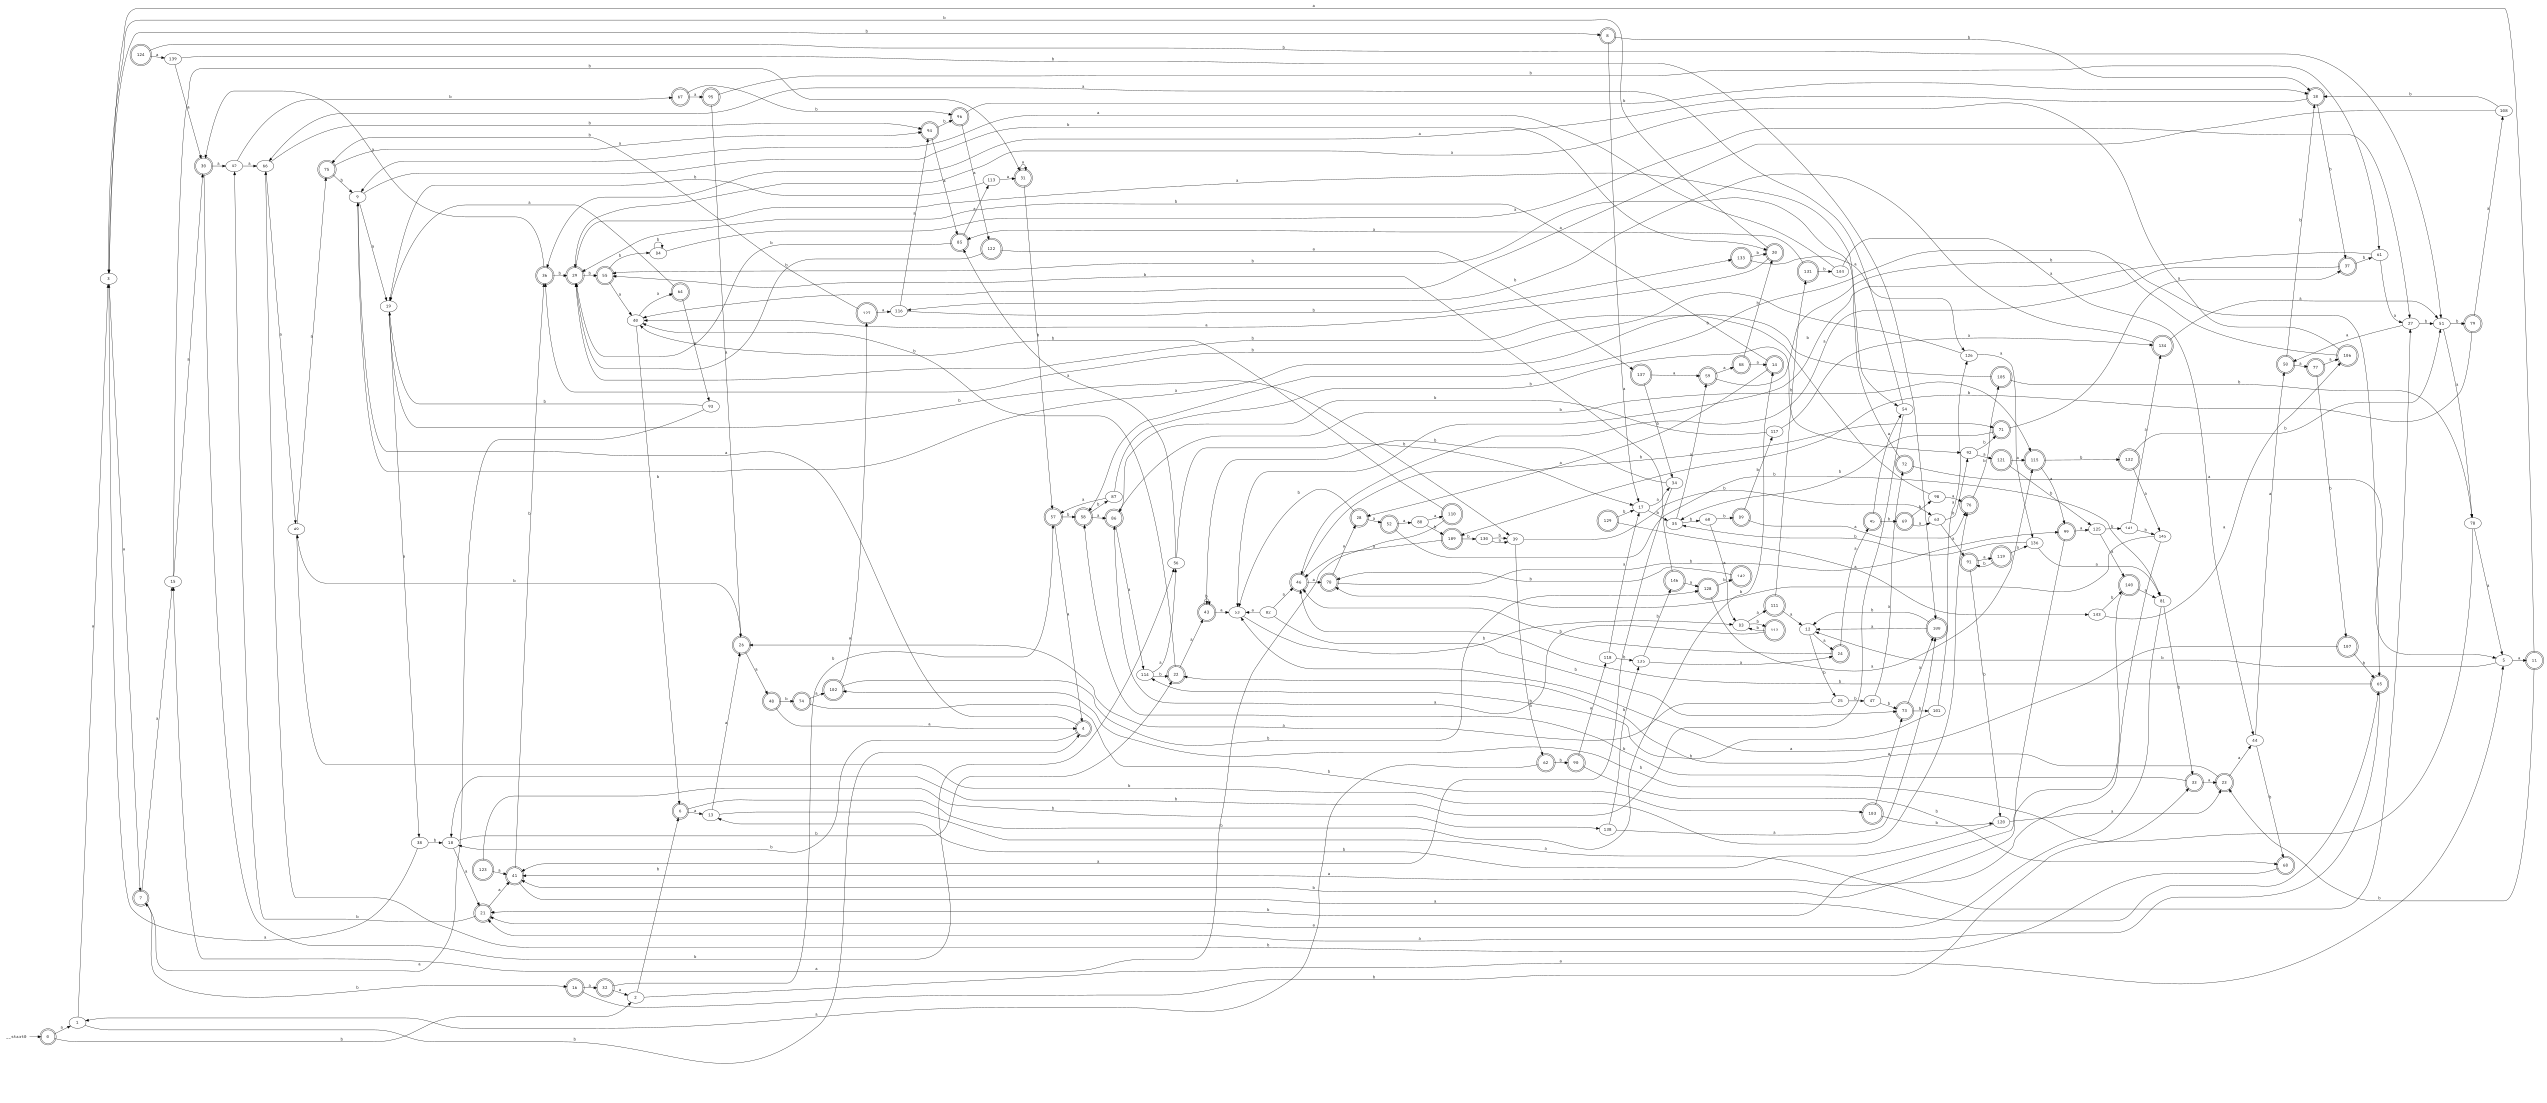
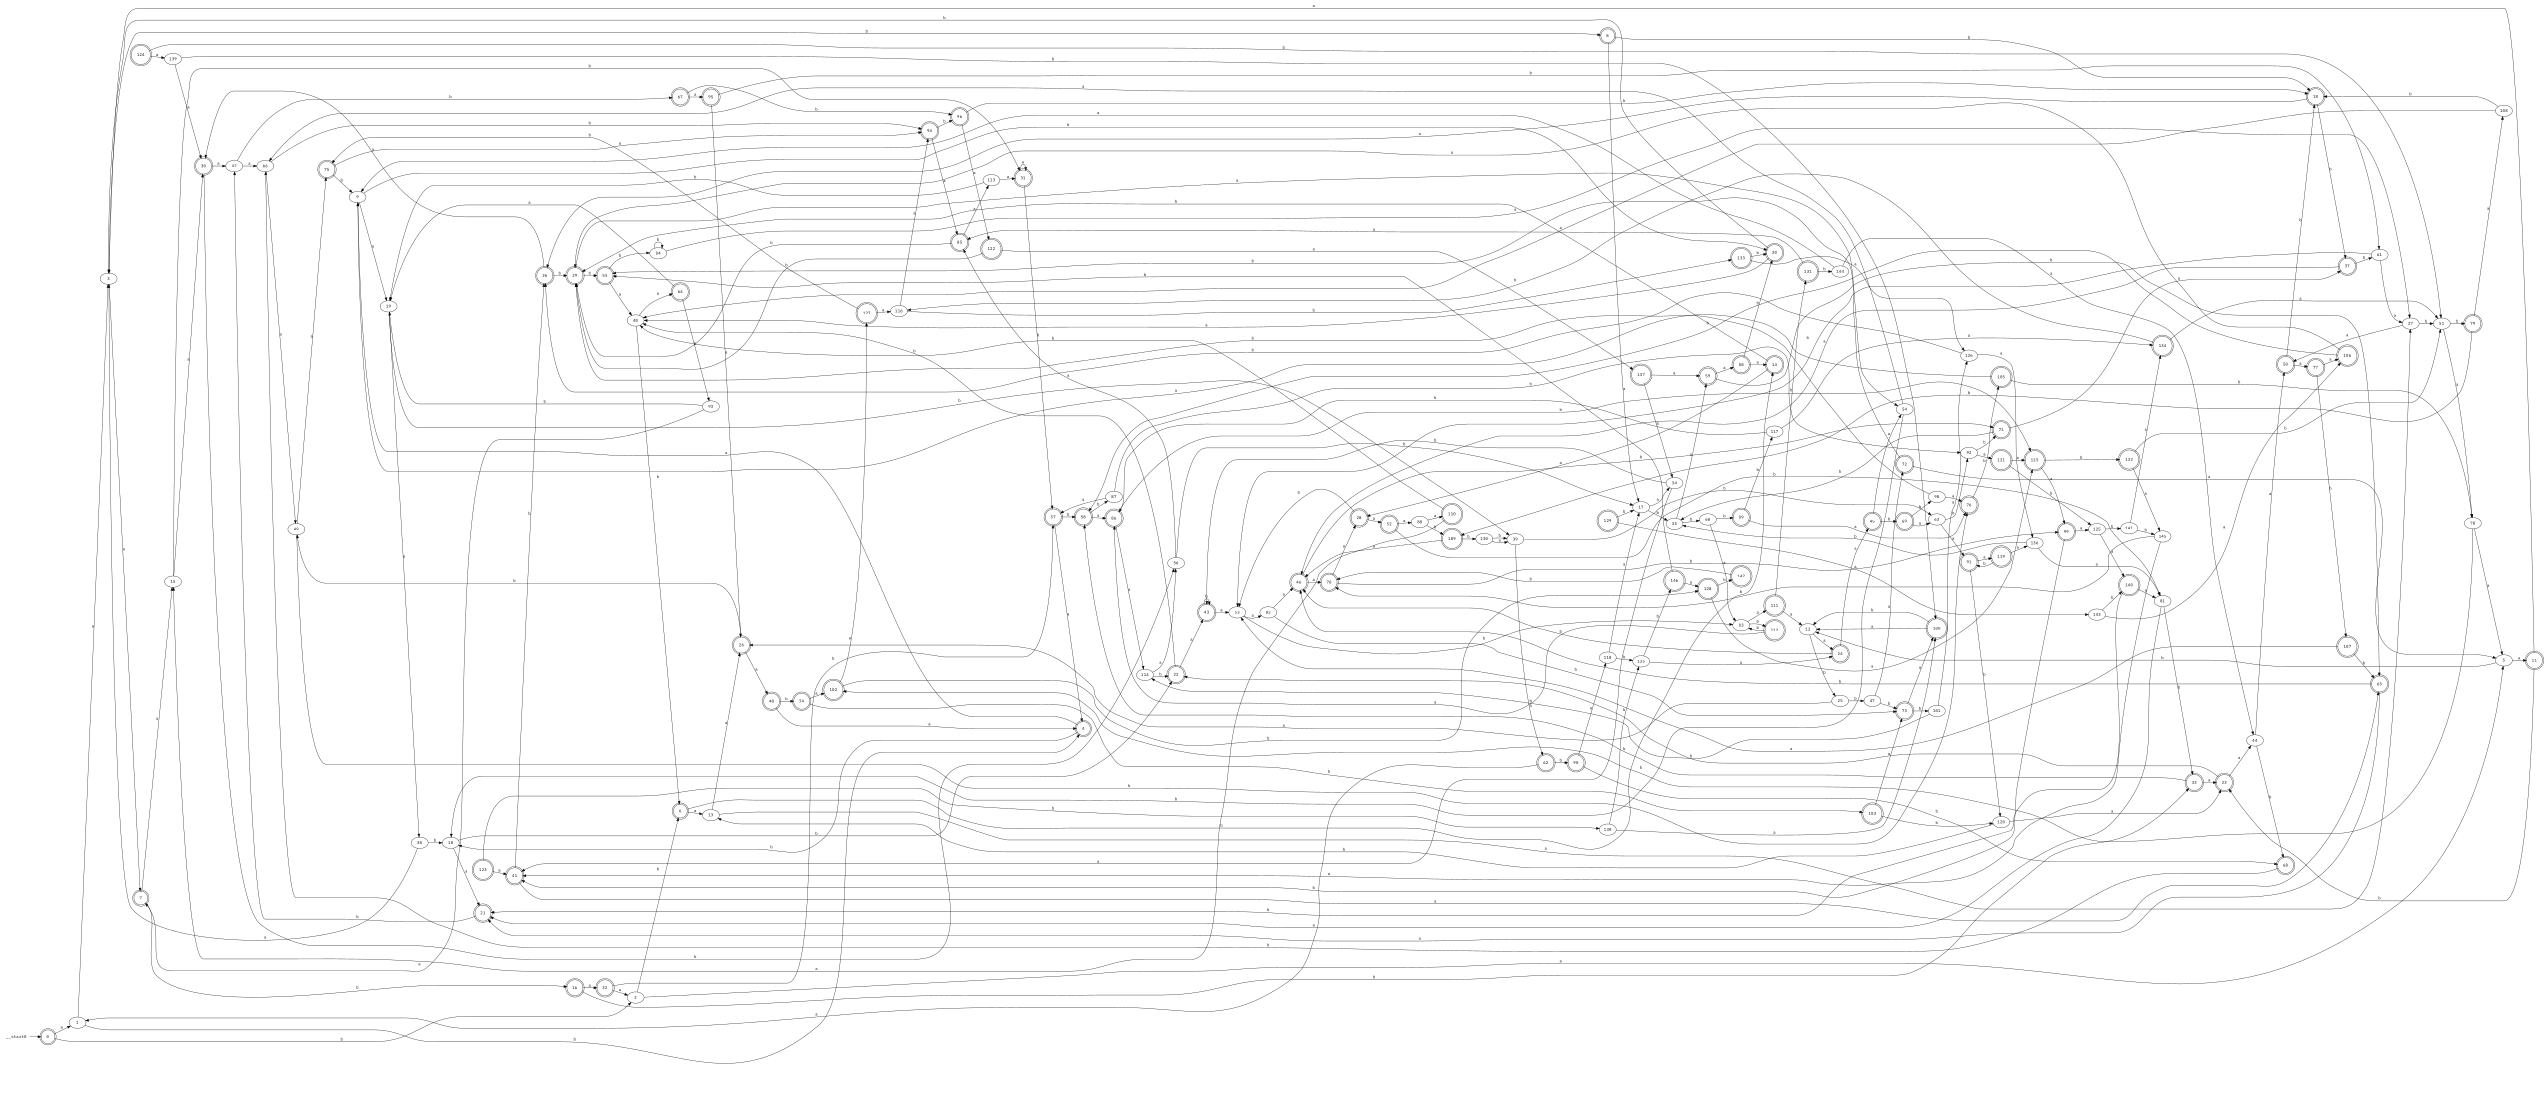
edge "82" -> "53": reversed
edge "21" -> "41": removed, label "a"
